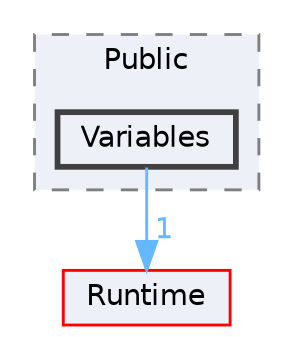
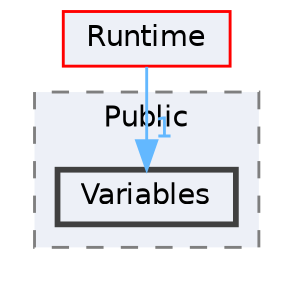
edge "Variables" -> "Runtime": reversed
